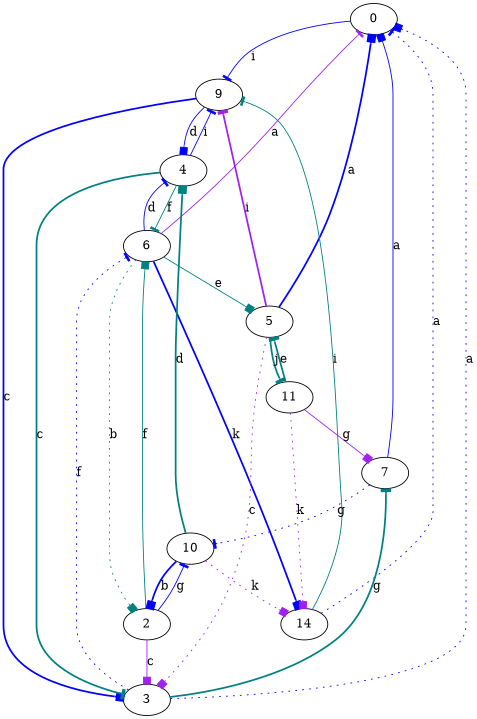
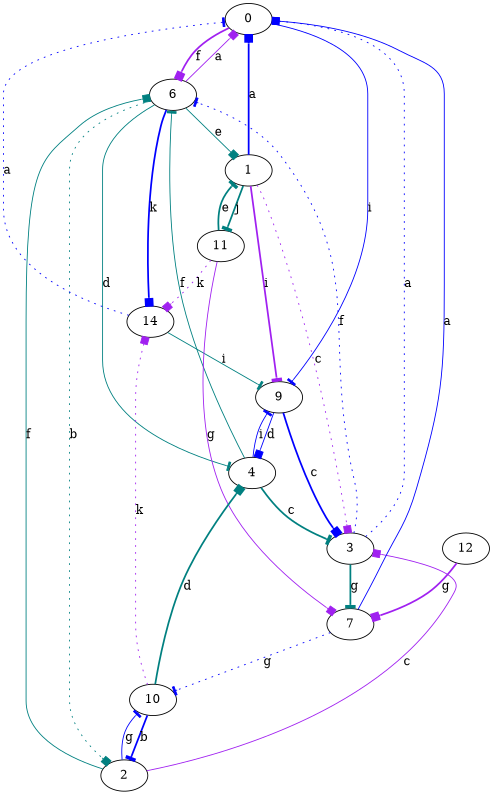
edge "0" -> "6": added, label "f"
edge "6" -> "0": arrowhead tee -> box
edge "6" -> "4": color blue -> teal
node "5": label "5" -> "1"
node "12": added
edge "10" -> "2": arrowhead box -> tee
